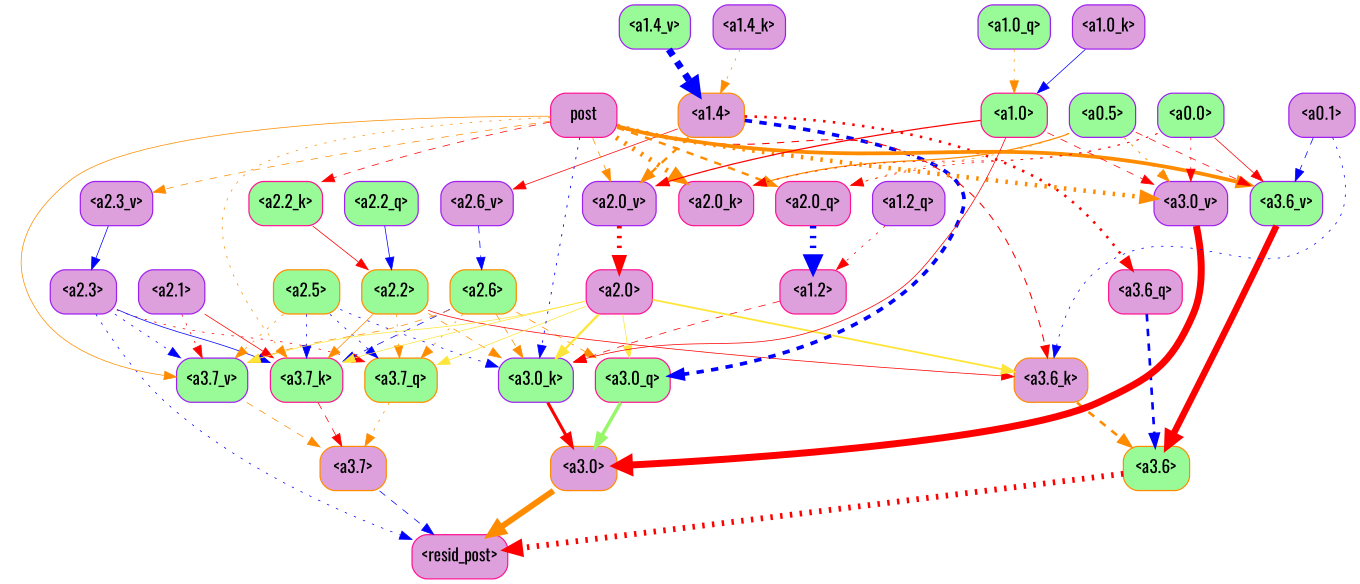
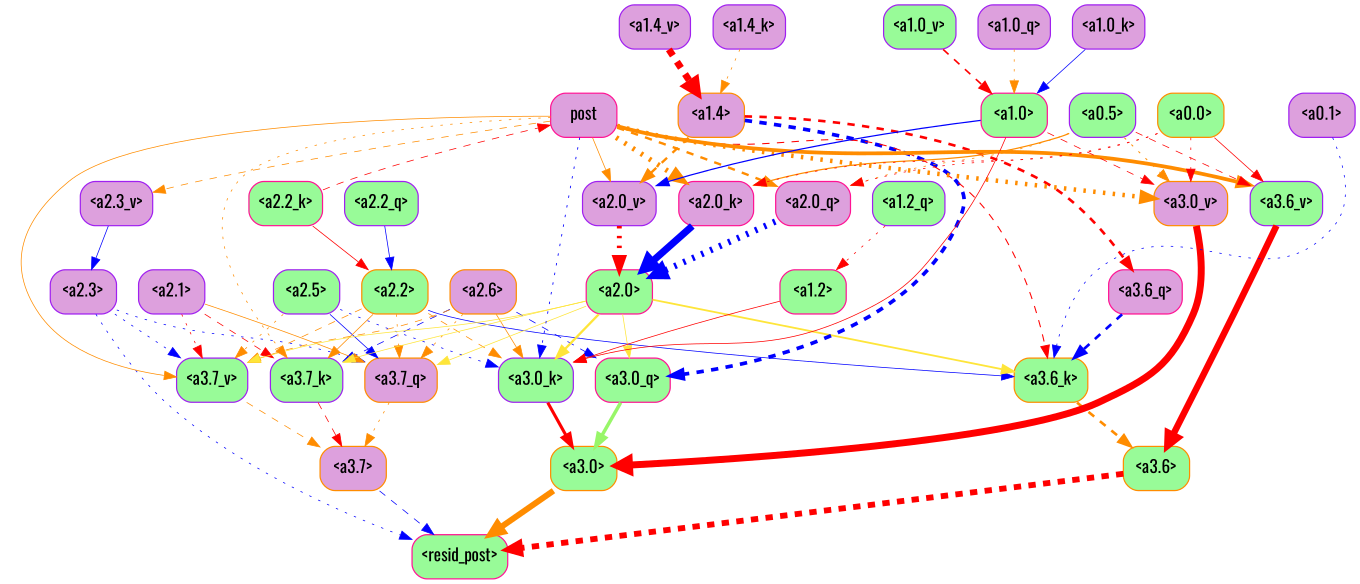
node "<a1.4_v>": fillcolor palegreen -> plum
node "<a1.0_v>": added
node "<a1.0_q>": fillcolor palegreen -> plum
edge "<a1.4_v>" -> "<a1.4>": color blue -> red
node "<a0.0>": color purple -> darkorange
edge "<a1.4>" -> "<a3.6_q>": style dotted -> dashed
edge "post" -> "<a2.2_k>": reversed
edge "post" -> "<a2.0_v>": style dashed -> solid
edge "<a0.1>" -> "<a3.6_v>": removed
edge "<a1.0>" -> "<a2.0_v>": color red -> blue
node "<a2.6_v>": removed
node "<a1.2_q>": fillcolor plum -> palegreen
node "<a3.0_v>": color purple -> darkorange
edge "<a2.0_q>" -> "<a1.2>": now "<a2.0_q>" -> "<a2.0>"
edge "<a2.0_k>" -> "<a2.0>": added
node "<a2.5>": color darkorange -> purple
node "<a2.6>": fillcolor palegreen -> plum
node "<a2.0>": fillcolor plum -> palegreen
node "<a1.2>": fillcolor plum -> palegreen
edge "<a2.1>" -> "<a3.7_k>": style solid -> dashed
edge "<a1.2>" -> "<a3.0_k>": style dashed -> solid
edge "<a2.5>" -> "<a3.7_q>": style dotted -> solid
edge "<a2.1>" -> "<a3.7_q>": added
edge "<a2.5>" -> "<a3.7_k>": removed
edge "<a2.6>" -> "<a3.0_k>": style dashed -> solid
edge "<a2.6>" -> "<a3.0_q>": color darkorange -> blue
edge "<a2.2>" -> "<a3.7_v>": added
edge "<a2.3>" -> "<a3.7_q>": color red -> blue
edge "<a2.3>" -> "<a3.7_k>": removed
edge "<a2.2>" -> "<a3.6_k>": color red -> blue
node "<a3.7_k>": color deeppink -> purple
node "<a3.7_q>": fillcolor palegreen -> plum
node "<a3.6_k>": fillcolor plum -> palegreen
edge "<a3.6_q>" -> "<a3.6>": now "<a3.6_q>" -> "<a3.6_k>"
node "<a3.0>": fillcolor plum -> palegreen
edge "<a3.6>" -> "<resid_post>": style dotted -> dashed
node "<resid_post>": fillcolor plum -> palegreen
